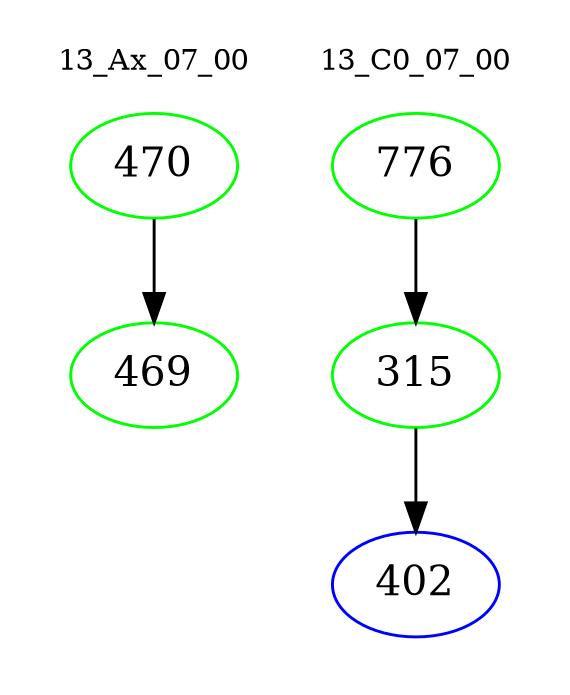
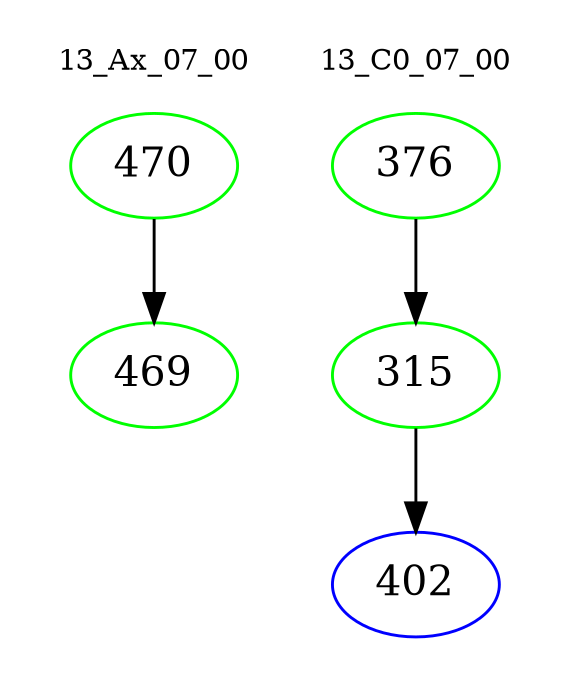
node "776": label "776" -> "376"
